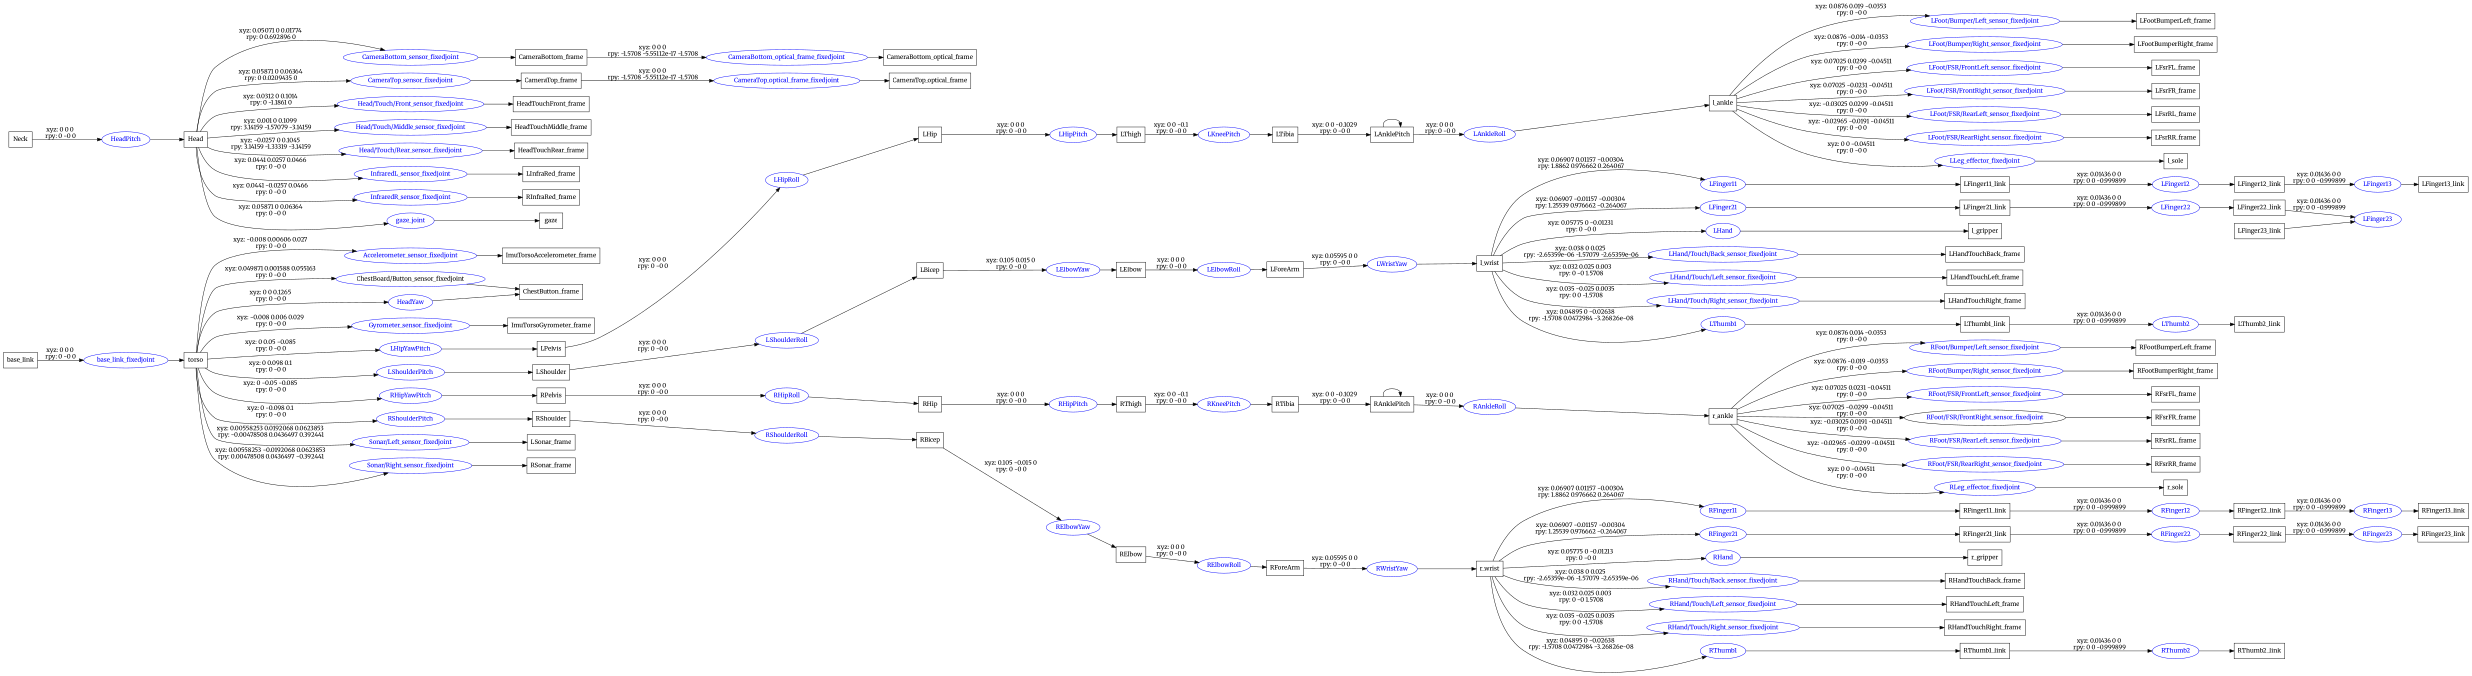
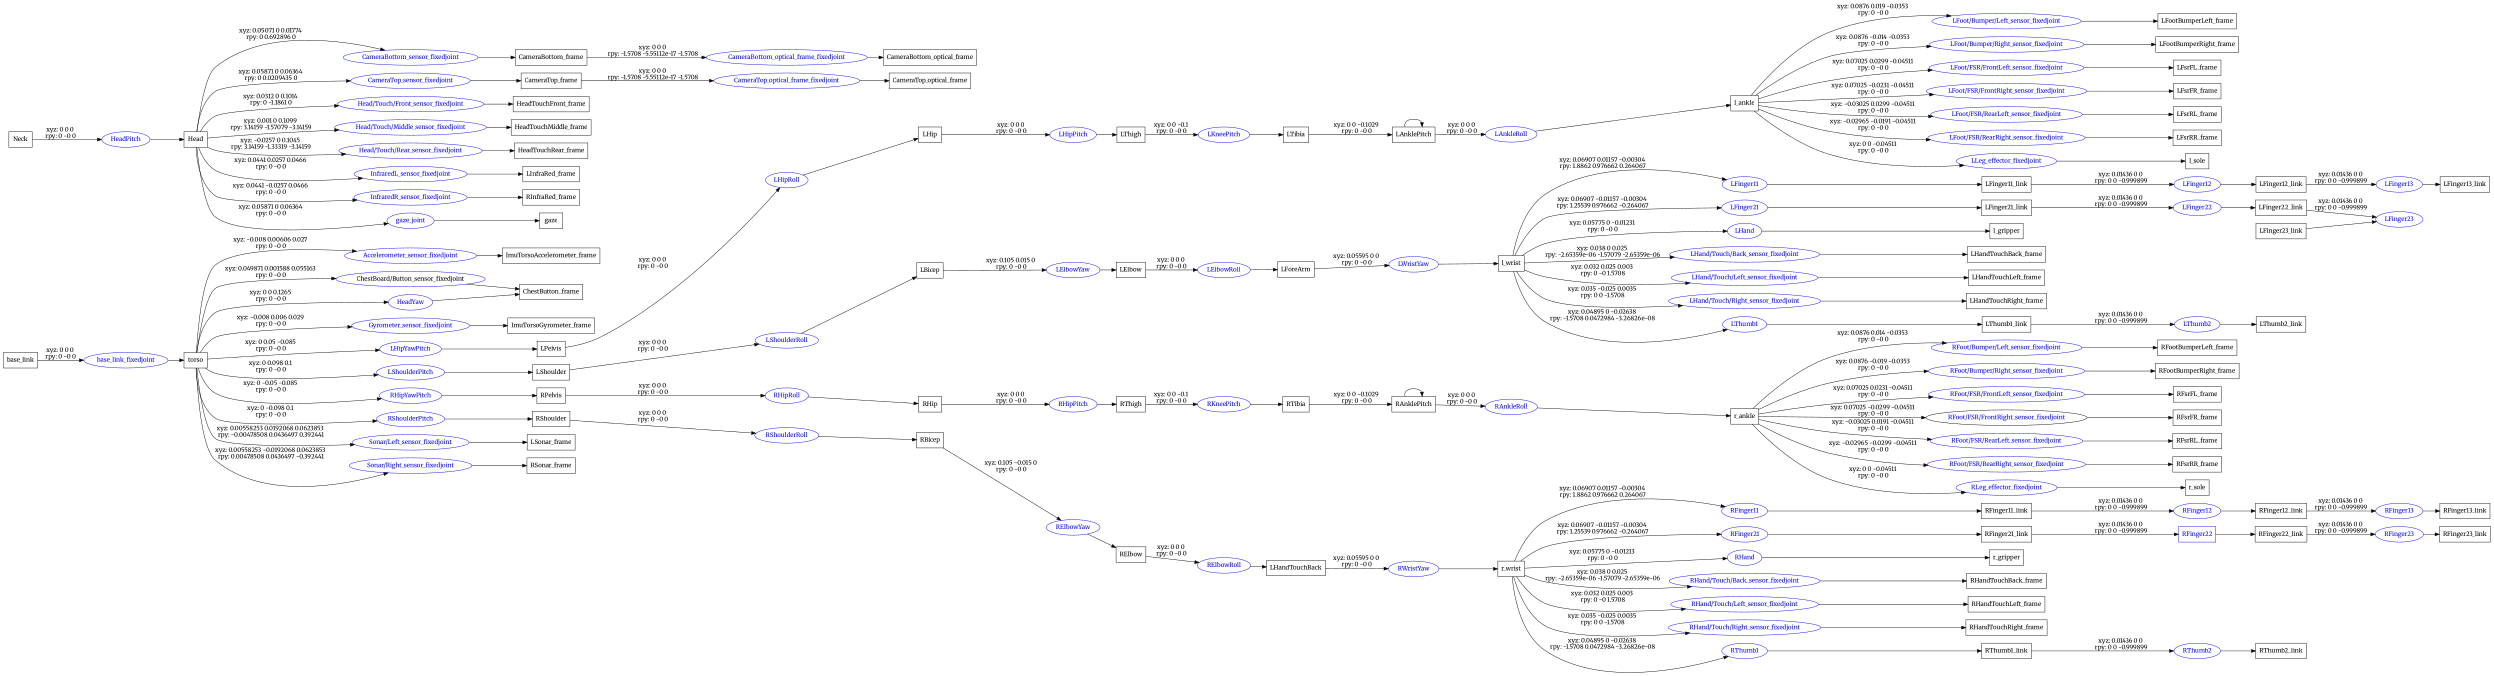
node "RFinger22": shape ellipse -> box
node "RForeArm": label "RForeArm" -> "LHandTouchBack"
